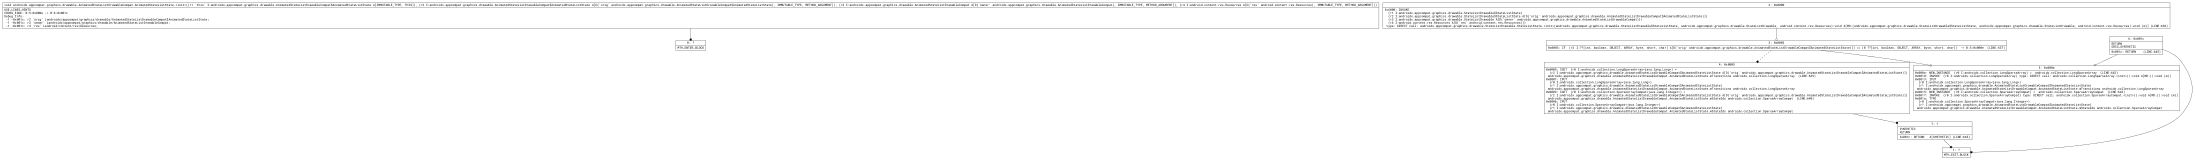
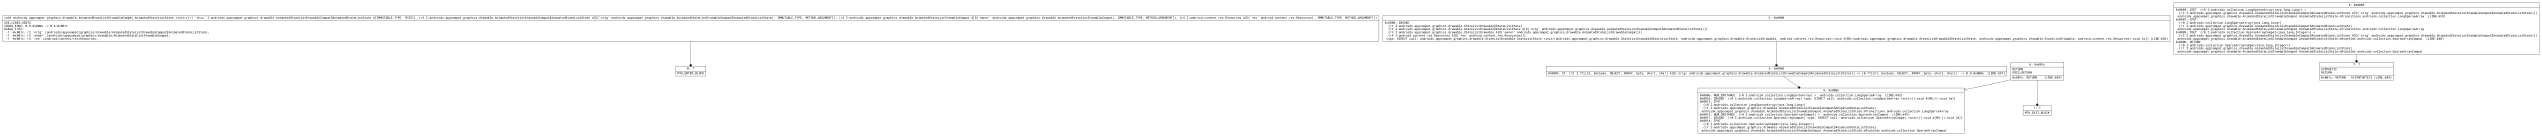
edge "2: 0x0000" -> "3: 0x0003": arrowhead odot -> box
node "6: 0x001c": text "ORIG_SYNTHETIC" -> "ORIG_RETURN"
edge "3: 0x0003" -> "4: 0x0005": removed
edge "3: 0x0003" -> "5: 0x000e": arrowhead odot -> box
node "5: 0x000e": text "0x001a: TYPE" -> "0x001a: IPUT"
node "4: 0x0005": text "0x000b: IPUT" -> "0x000b: RETURN"
edge "7: ?" -> "1: ?": removed
